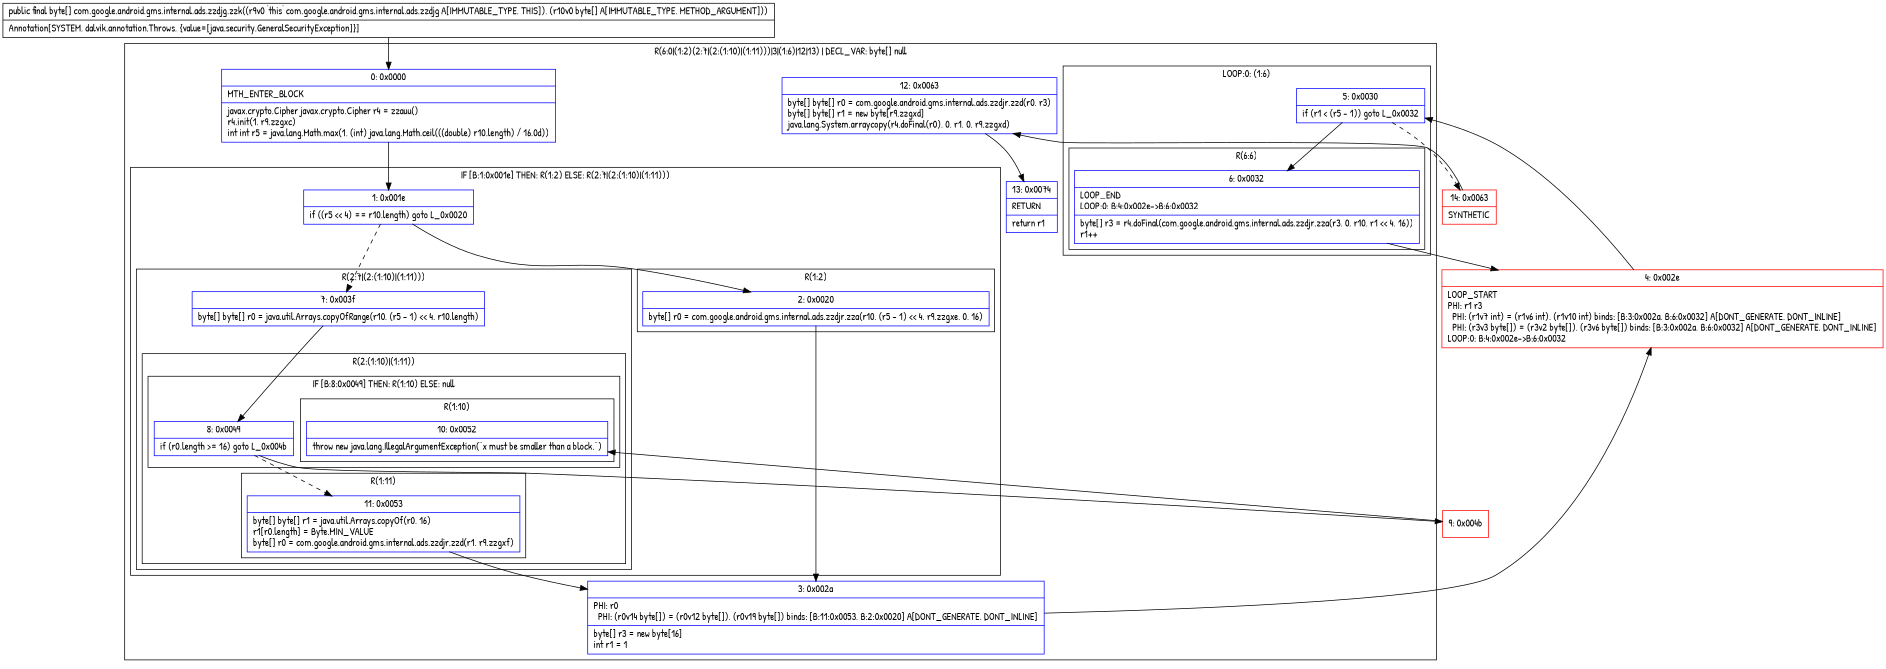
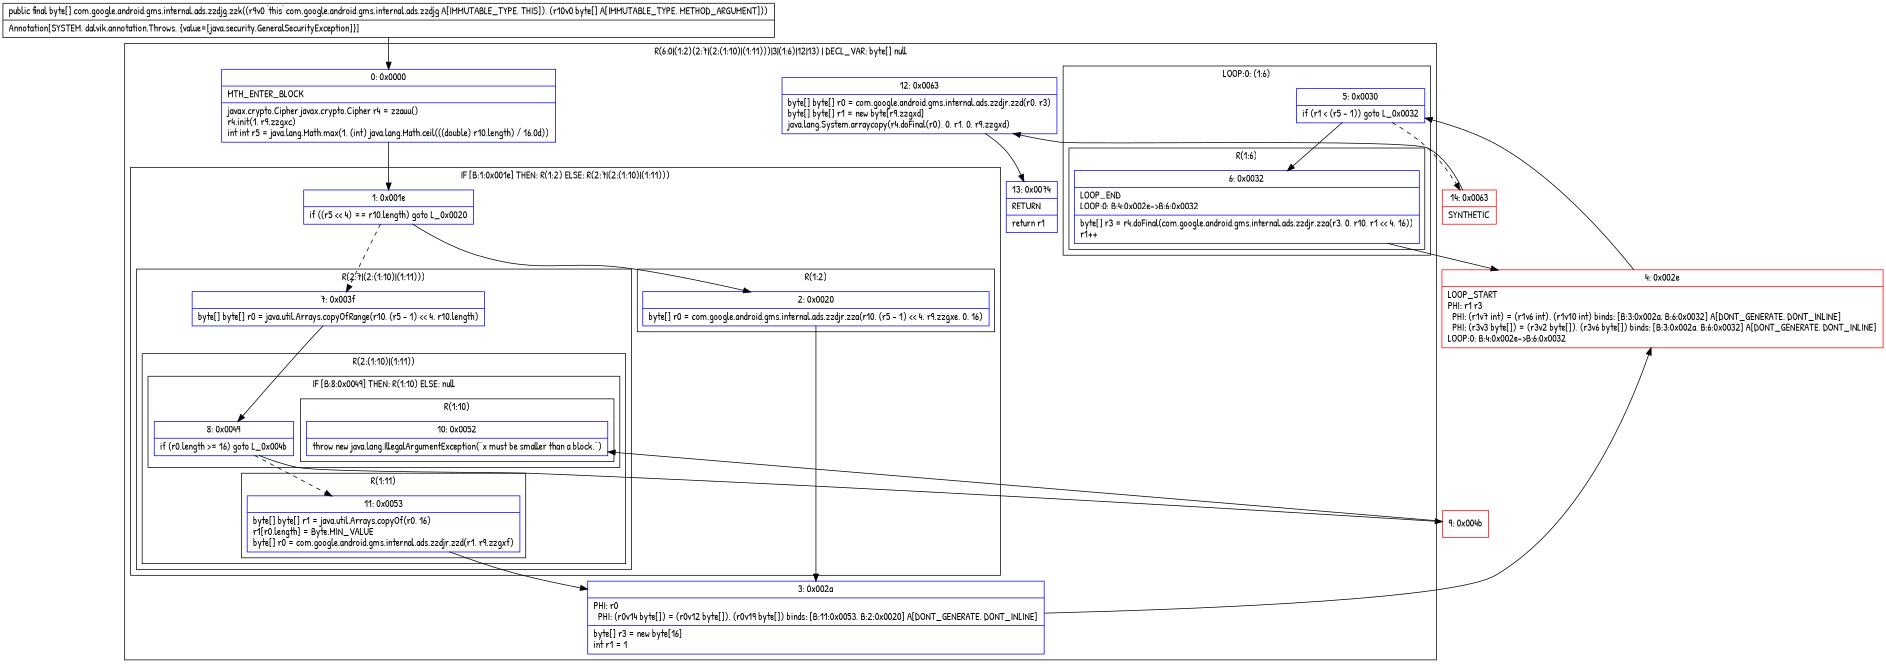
cluster "R(6:6)": label "R(6:6)" -> "R(1:6)"
